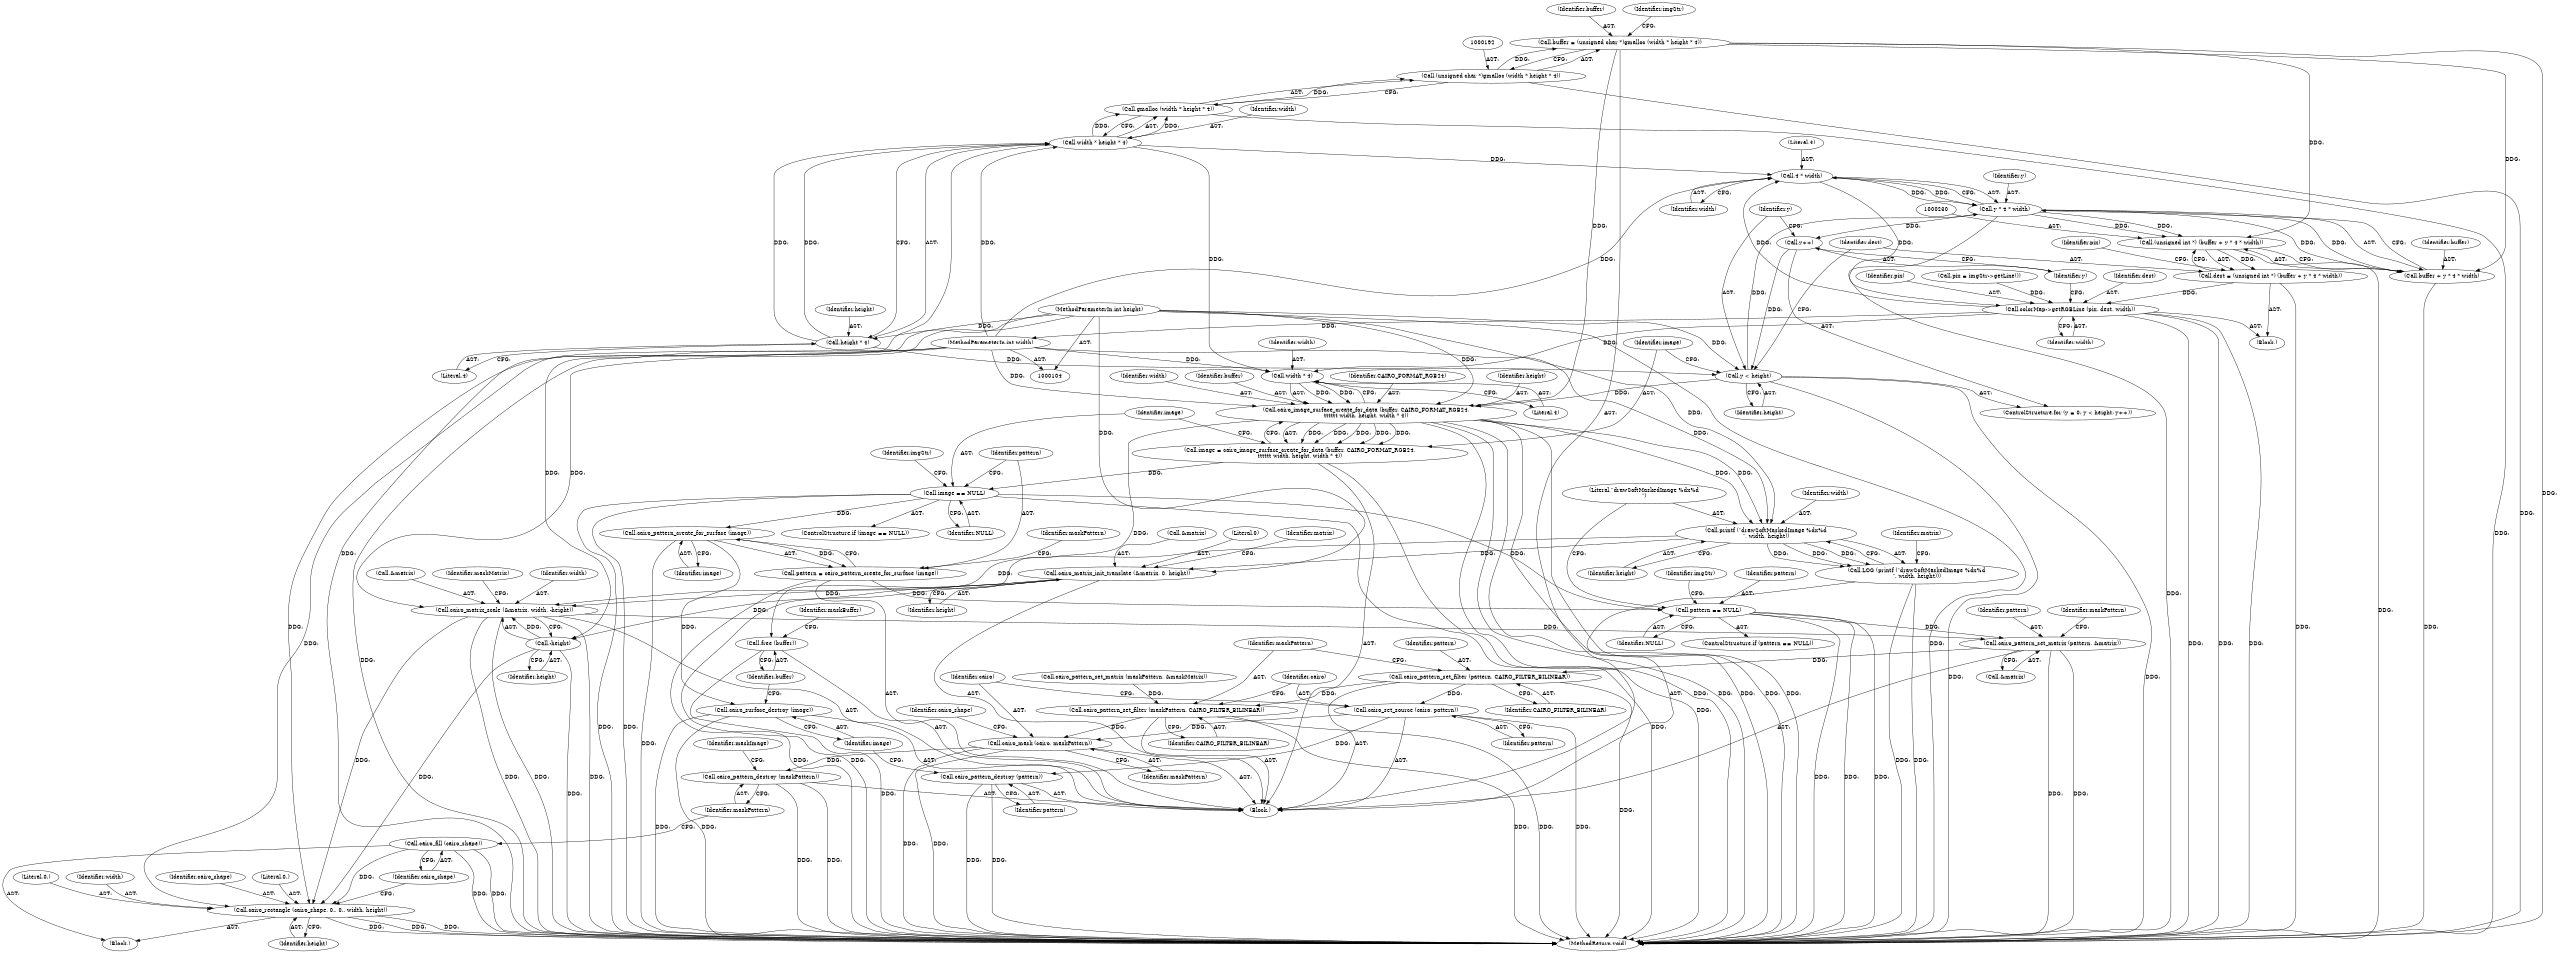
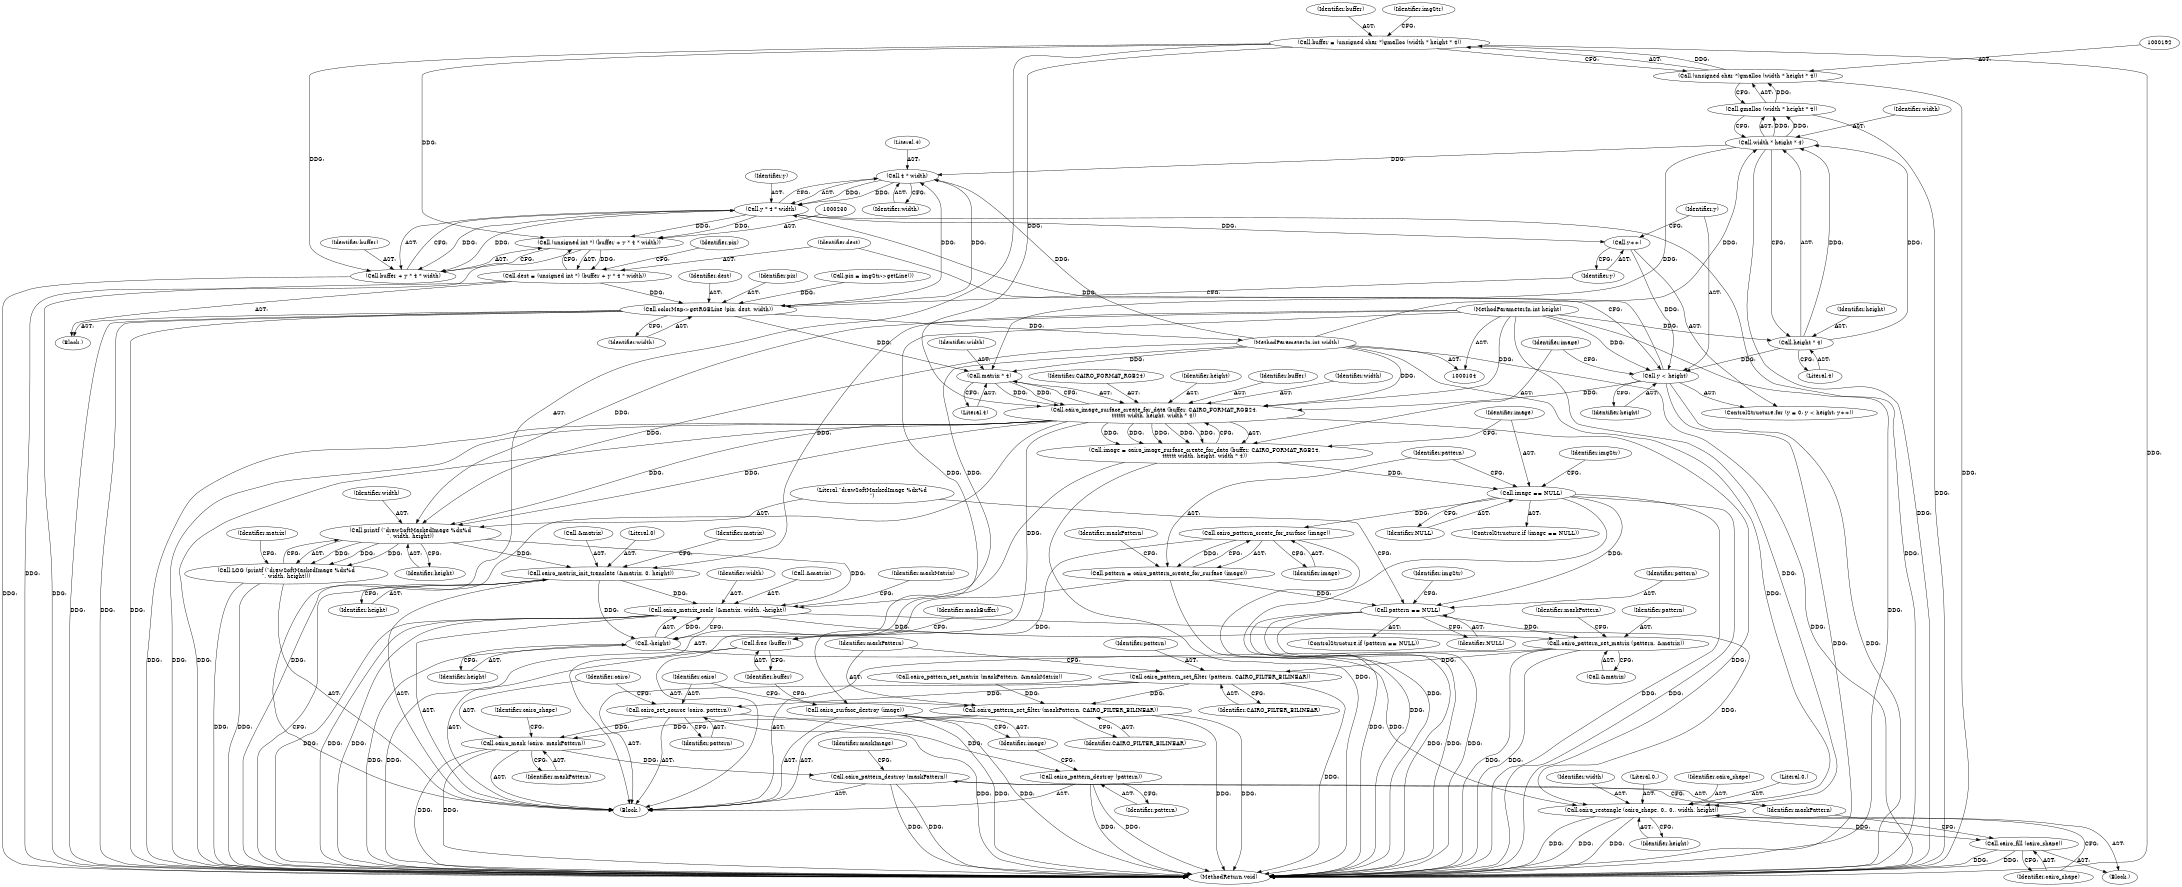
node "(Call,width * 4)": label "(Call,width * 4)" -> "(Call,matrix * 4)"
edge "(Call,cairo_matrix_init_translate (&matrix, 0, height))" -> "(MethodReturn,void)": label "DDG: " -> "CFG: "
edge "(Call,cairo_fill (cairo_shape))" -> "(Call,cairo_rectangle (cairo_shape, 0., 0., width, height))": reversed
